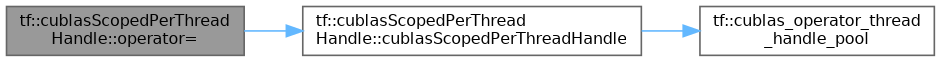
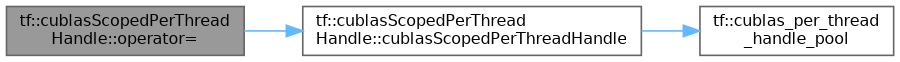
node "tf::cublas_operator_thread _handle_pool": label "tf::cublas_operator_thread _handle_pool" -> "tf::cublas_per_thread _handle_pool"
